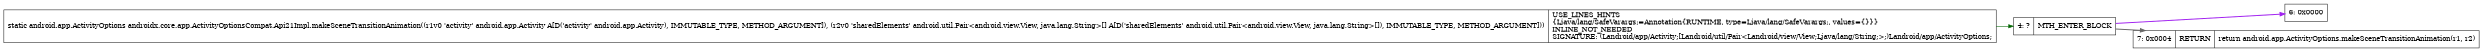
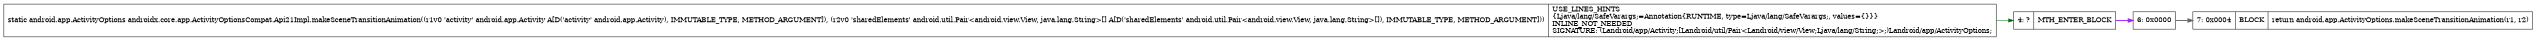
edge "4: ?" -> "7: 0x0004": now "6: 0x0000" -> "7: 0x0004"
node "7: 0x0004": text "RETURN" -> "BLOCK"
